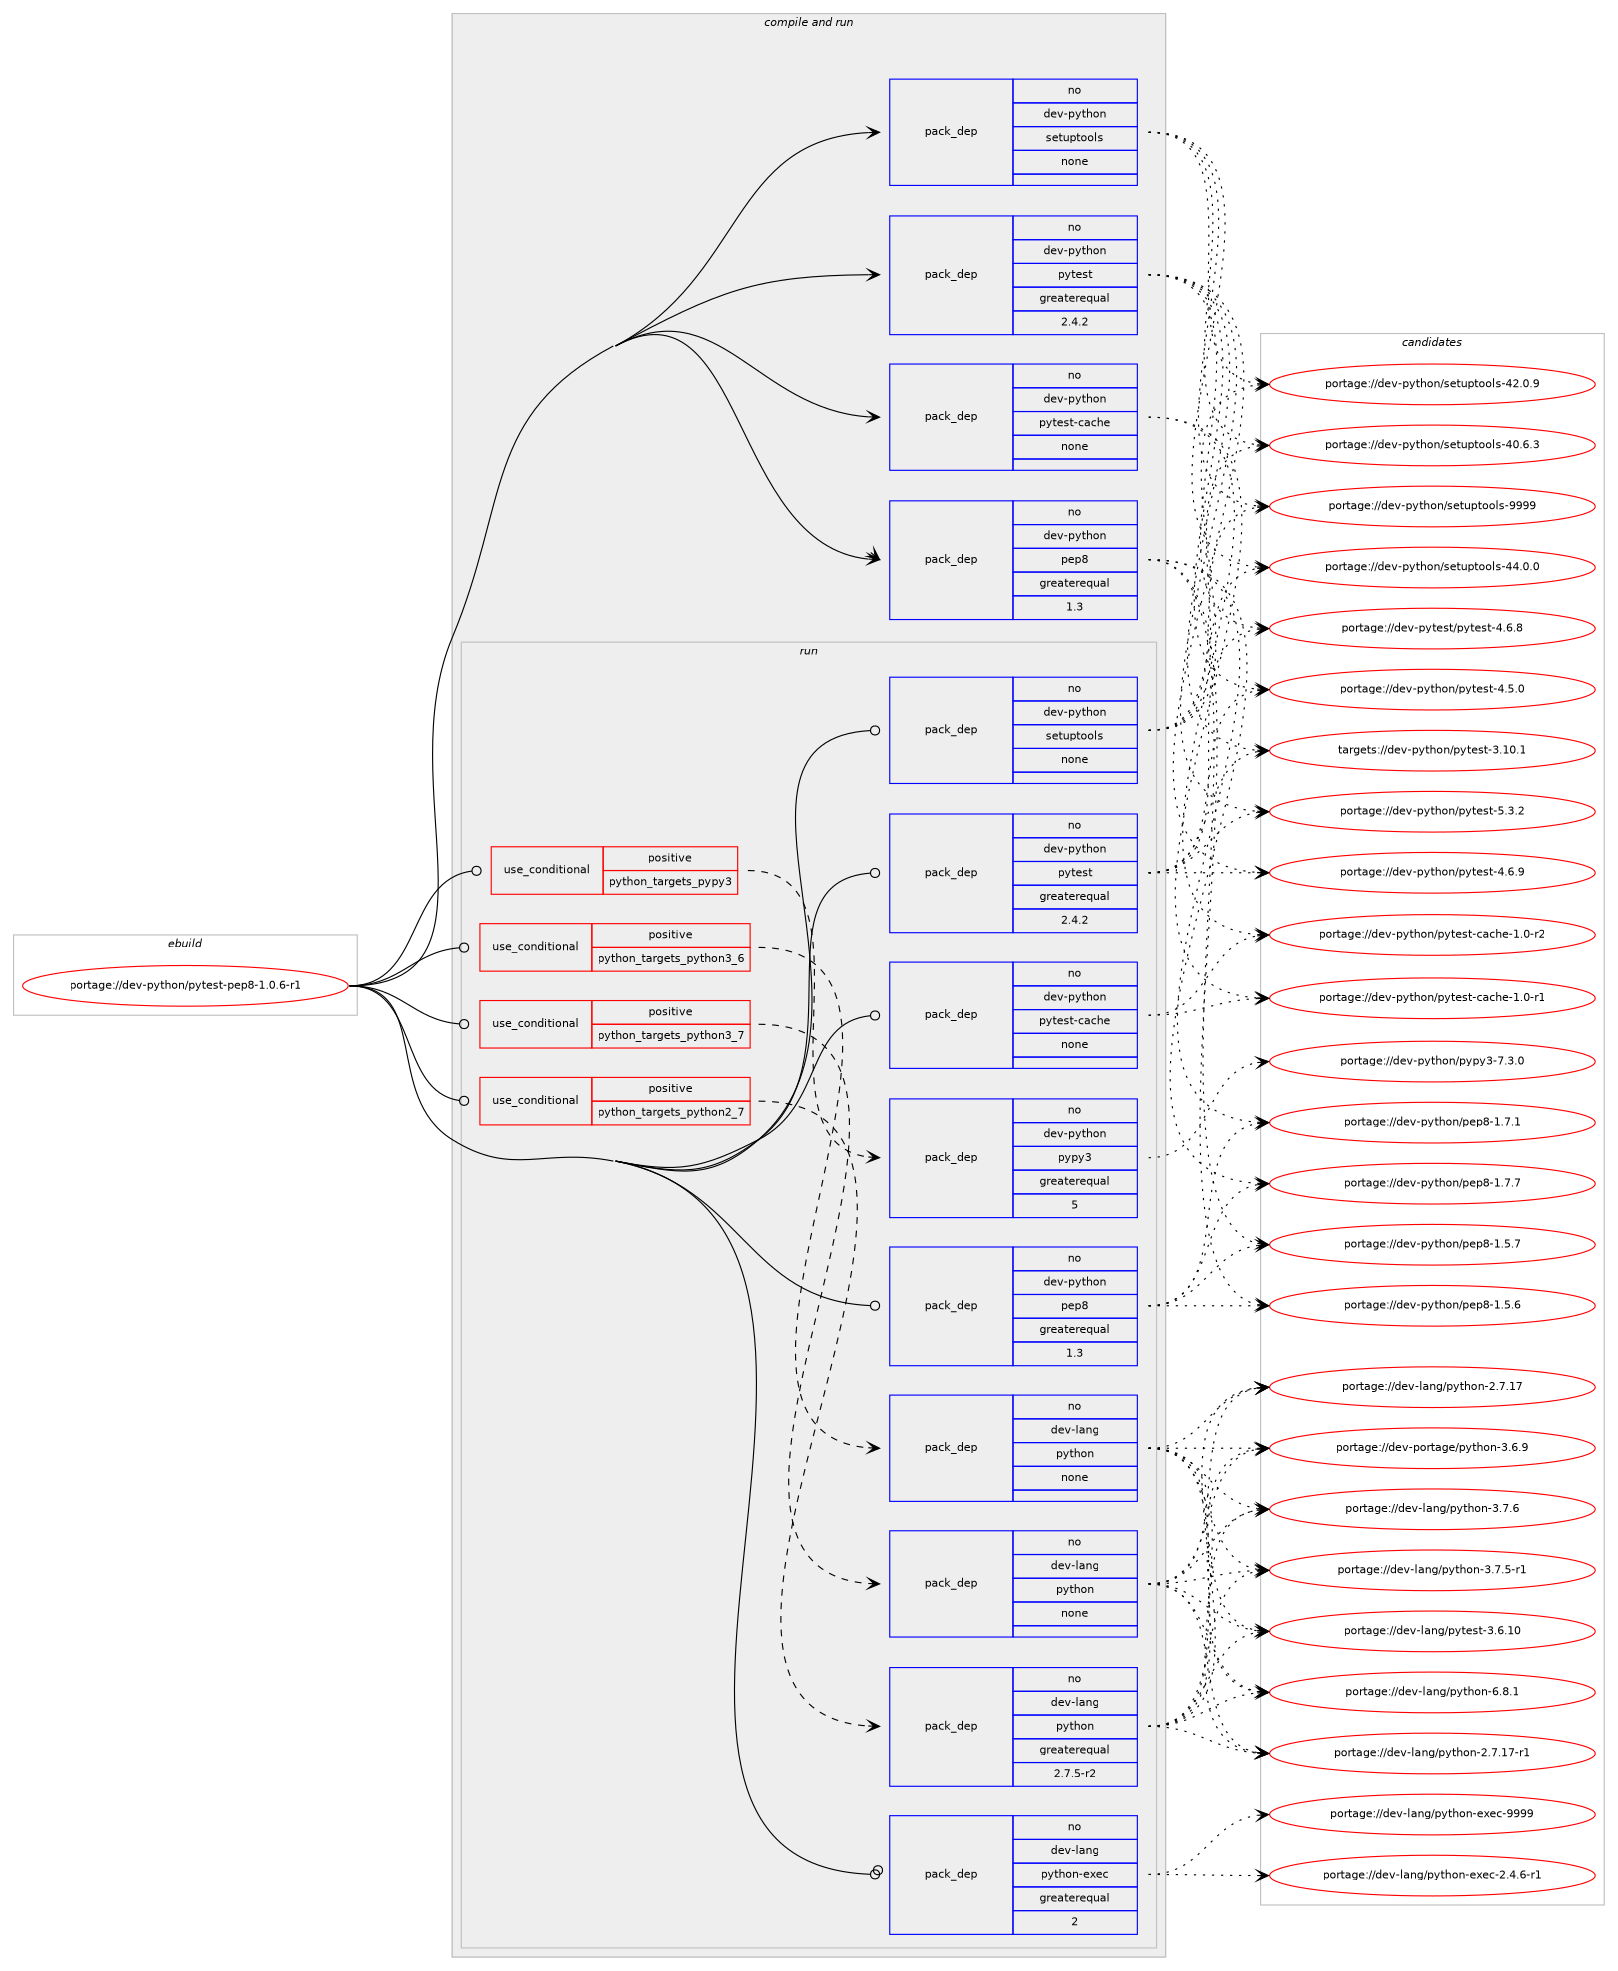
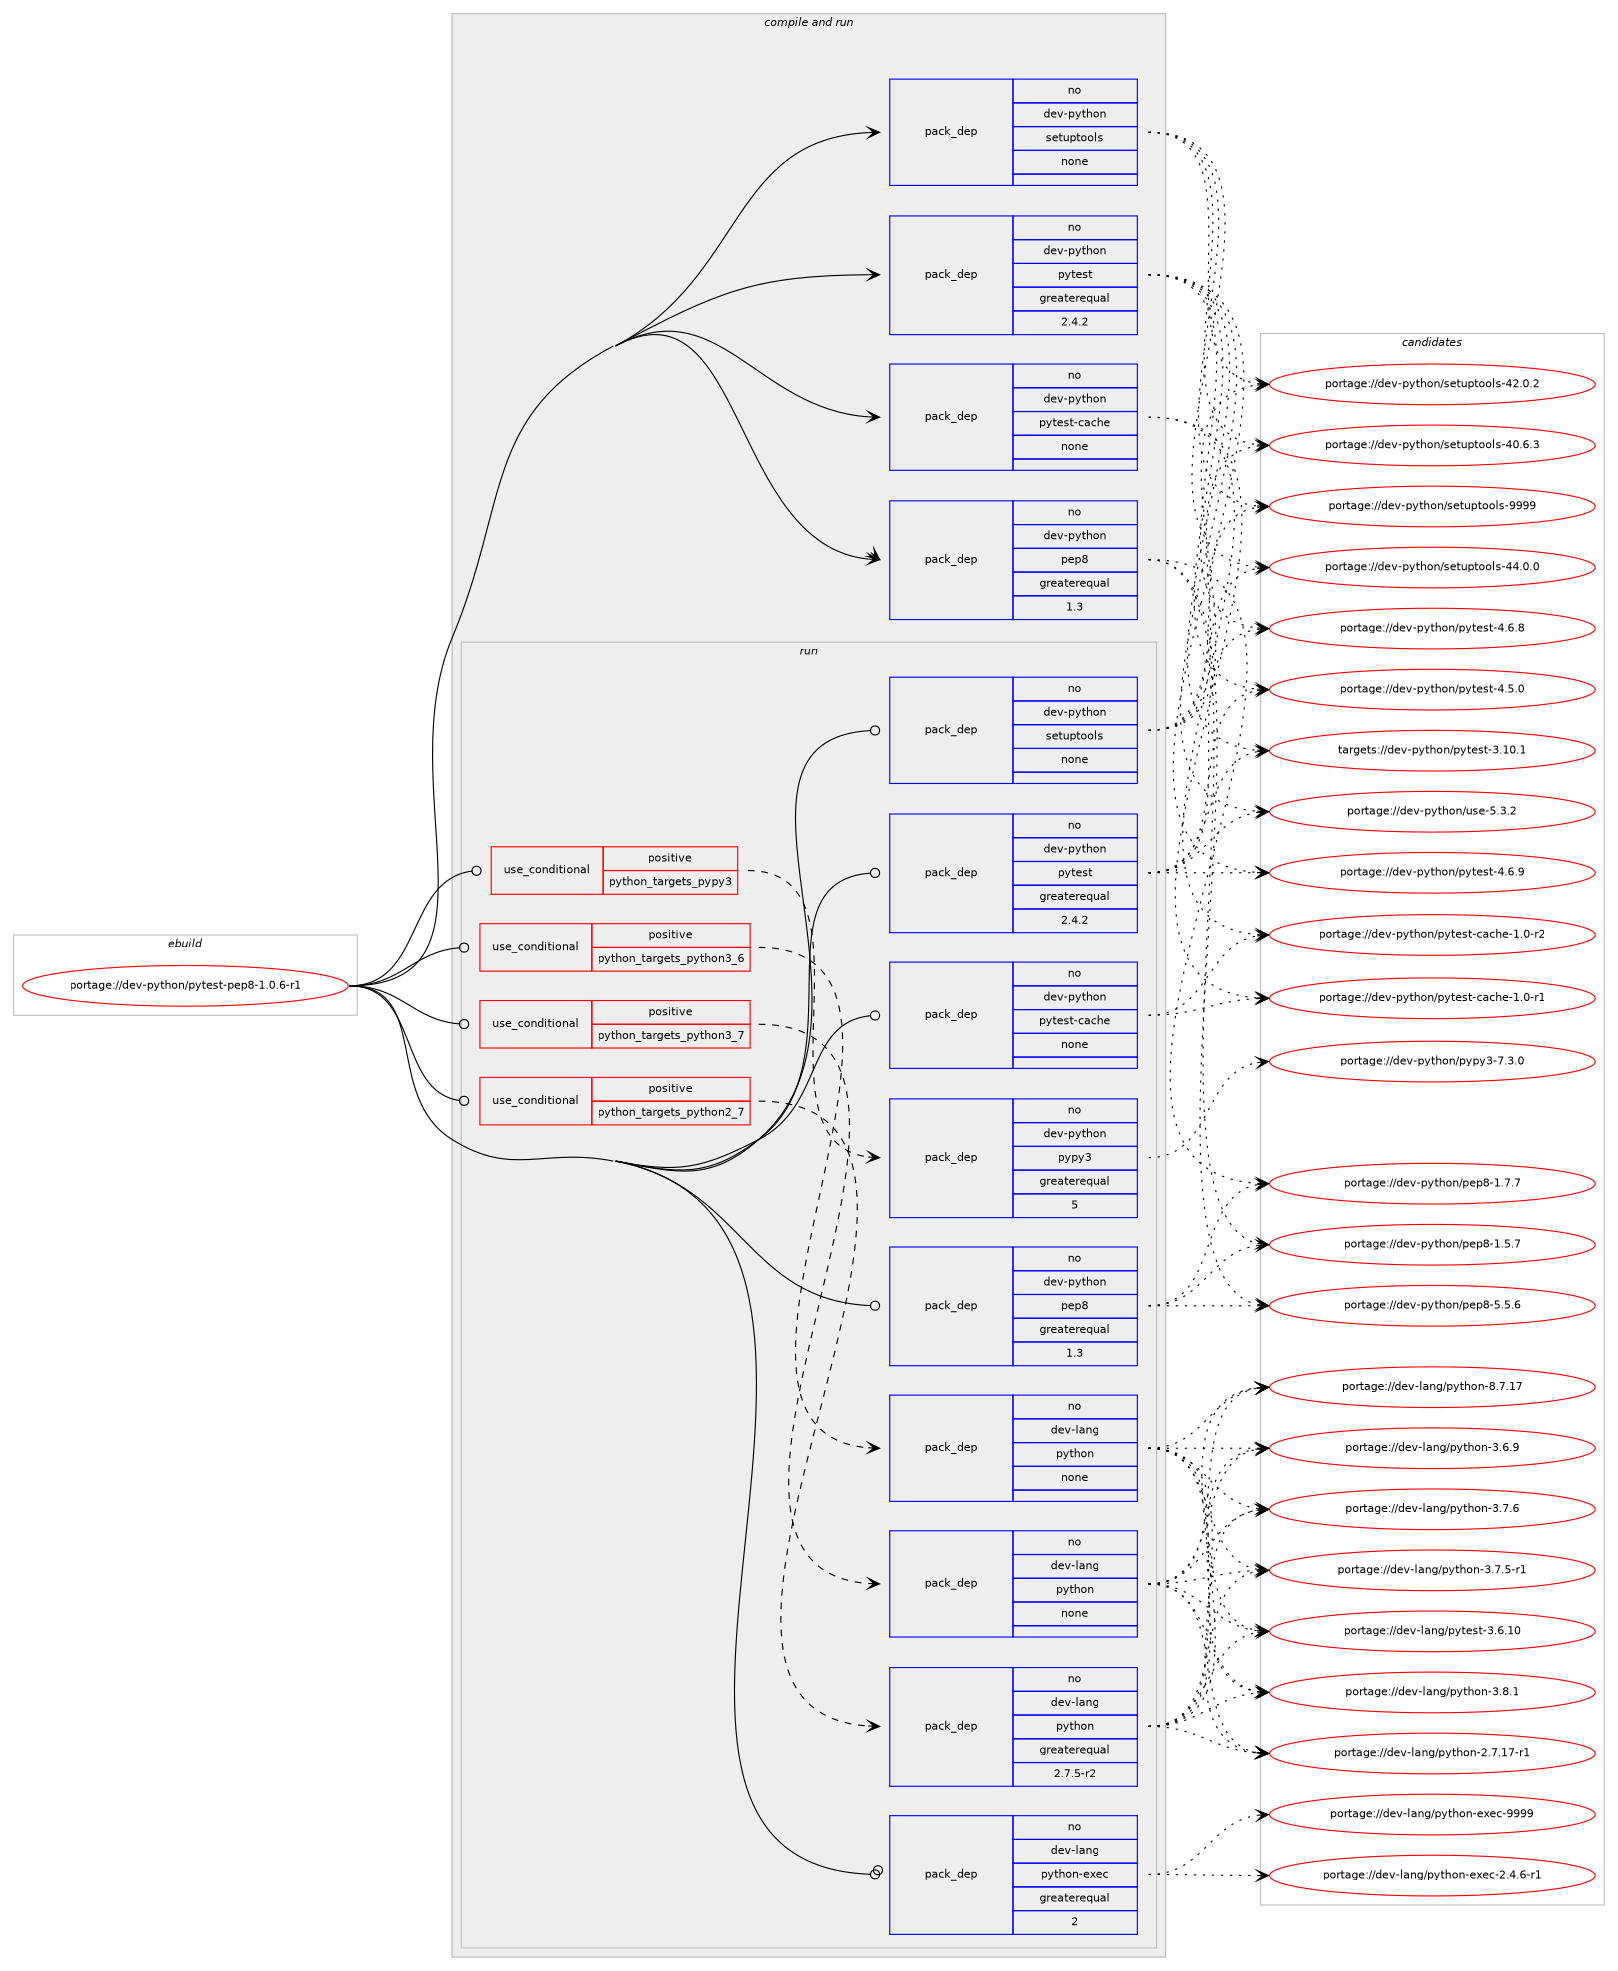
node "portage://dev-python/setuptools-42.0.9": label "portage://dev-python/setuptools-42.0.9" -> "portage://dev-python/setuptools-42.0.2"
node "portage://dev-pytest/pytest-4.6.8": label "portage://dev-pytest/pytest-4.6.8" -> "portage://dev-python/pytest-4.6.8"
node "portage://dev-python/pytest-5.3.2": label "portage://dev-python/pytest-5.3.2" -> "portage://dev-python/use-5.3.2"
node "portage://dev-python/pep8-1.7.1": removed
node "portage://dev-python/pep8-1.5.6": label "portage://dev-python/pep8-1.5.6" -> "portage://dev-python/pep8-5.5.6"
node "portage://dev-lang/python-2.7.17": label "portage://dev-lang/python-2.7.17" -> "portage://dev-lang/python-8.7.17"
node "portage://dev-portage/python-3.6.9": label "portage://dev-portage/python-3.6.9" -> "portage://dev-lang/python-3.6.9"
node "portage://dev-lang/python-6.8.1": label "portage://dev-lang/python-6.8.1" -> "portage://dev-lang/python-3.8.1"
